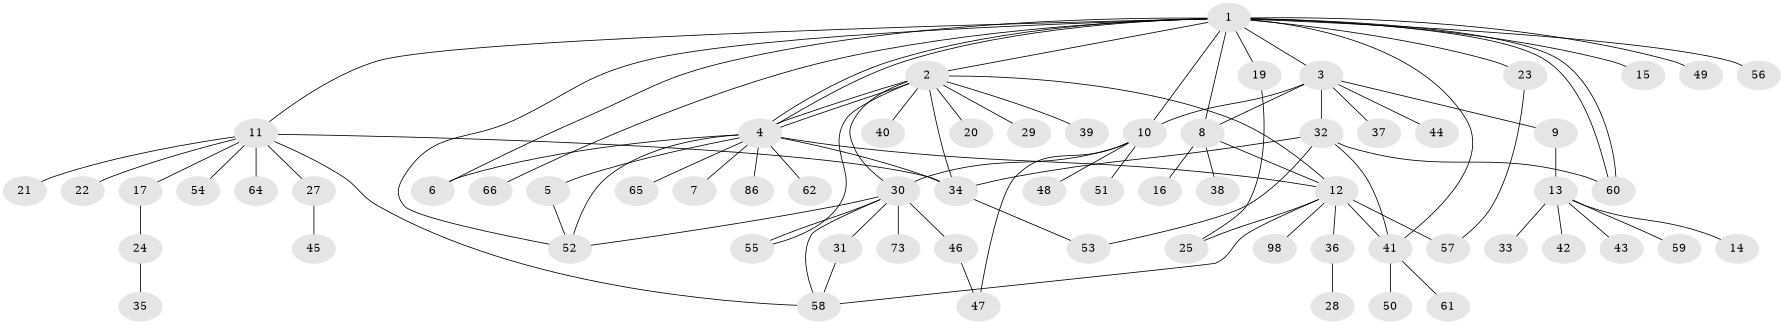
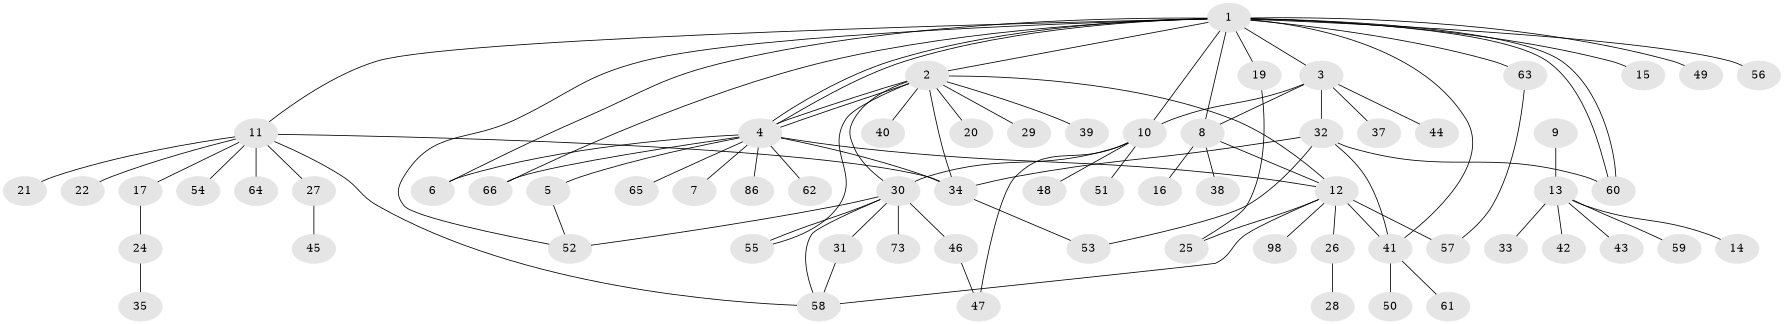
node "23": label "23" -> "63"
edge "3" -- "9": removed
edge "4" -- "52": now "4" -- "66"
node "36": label "36" -> "26"
